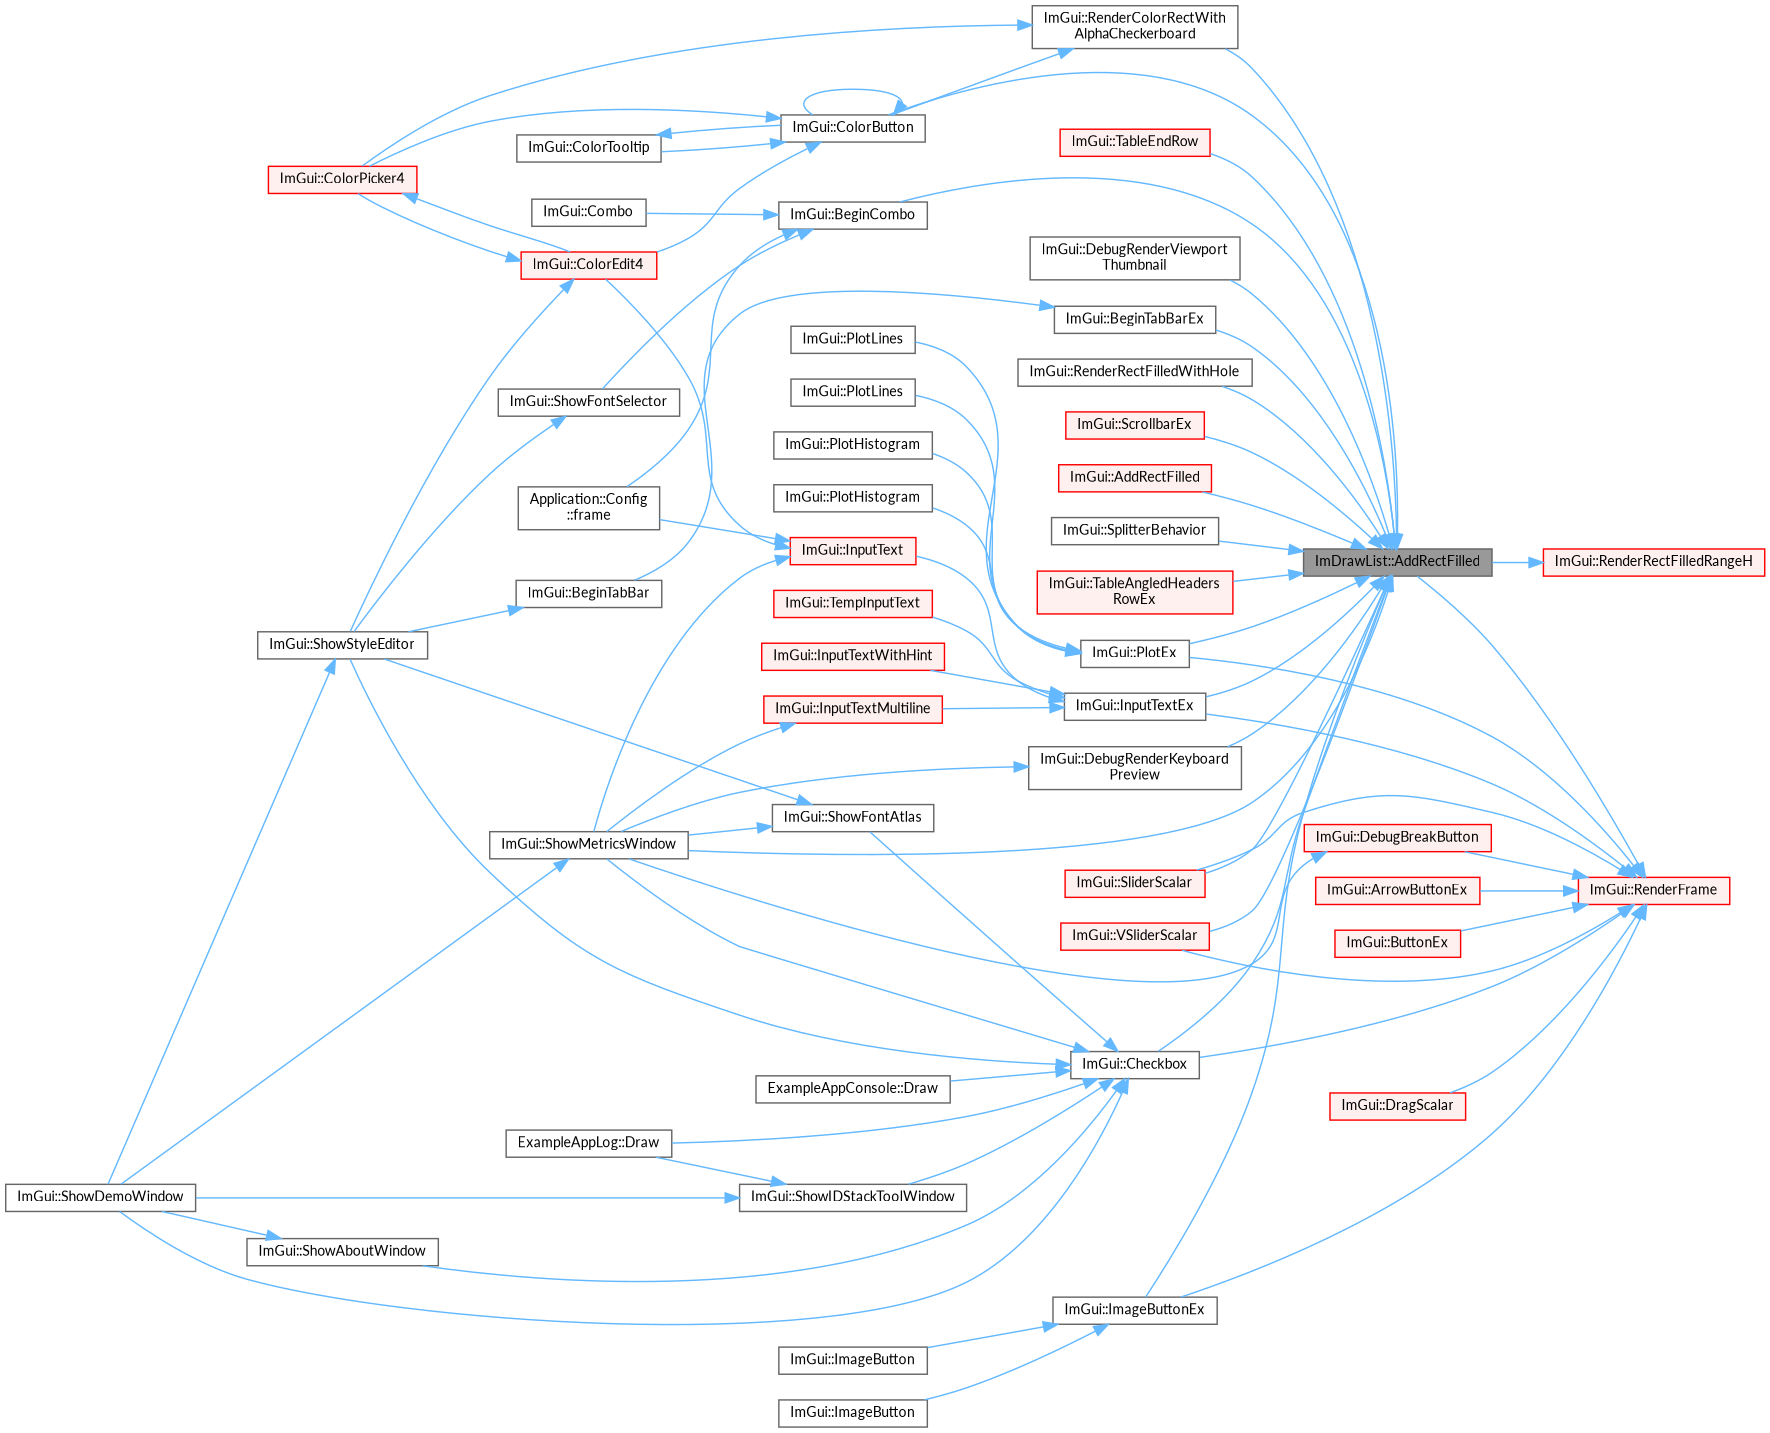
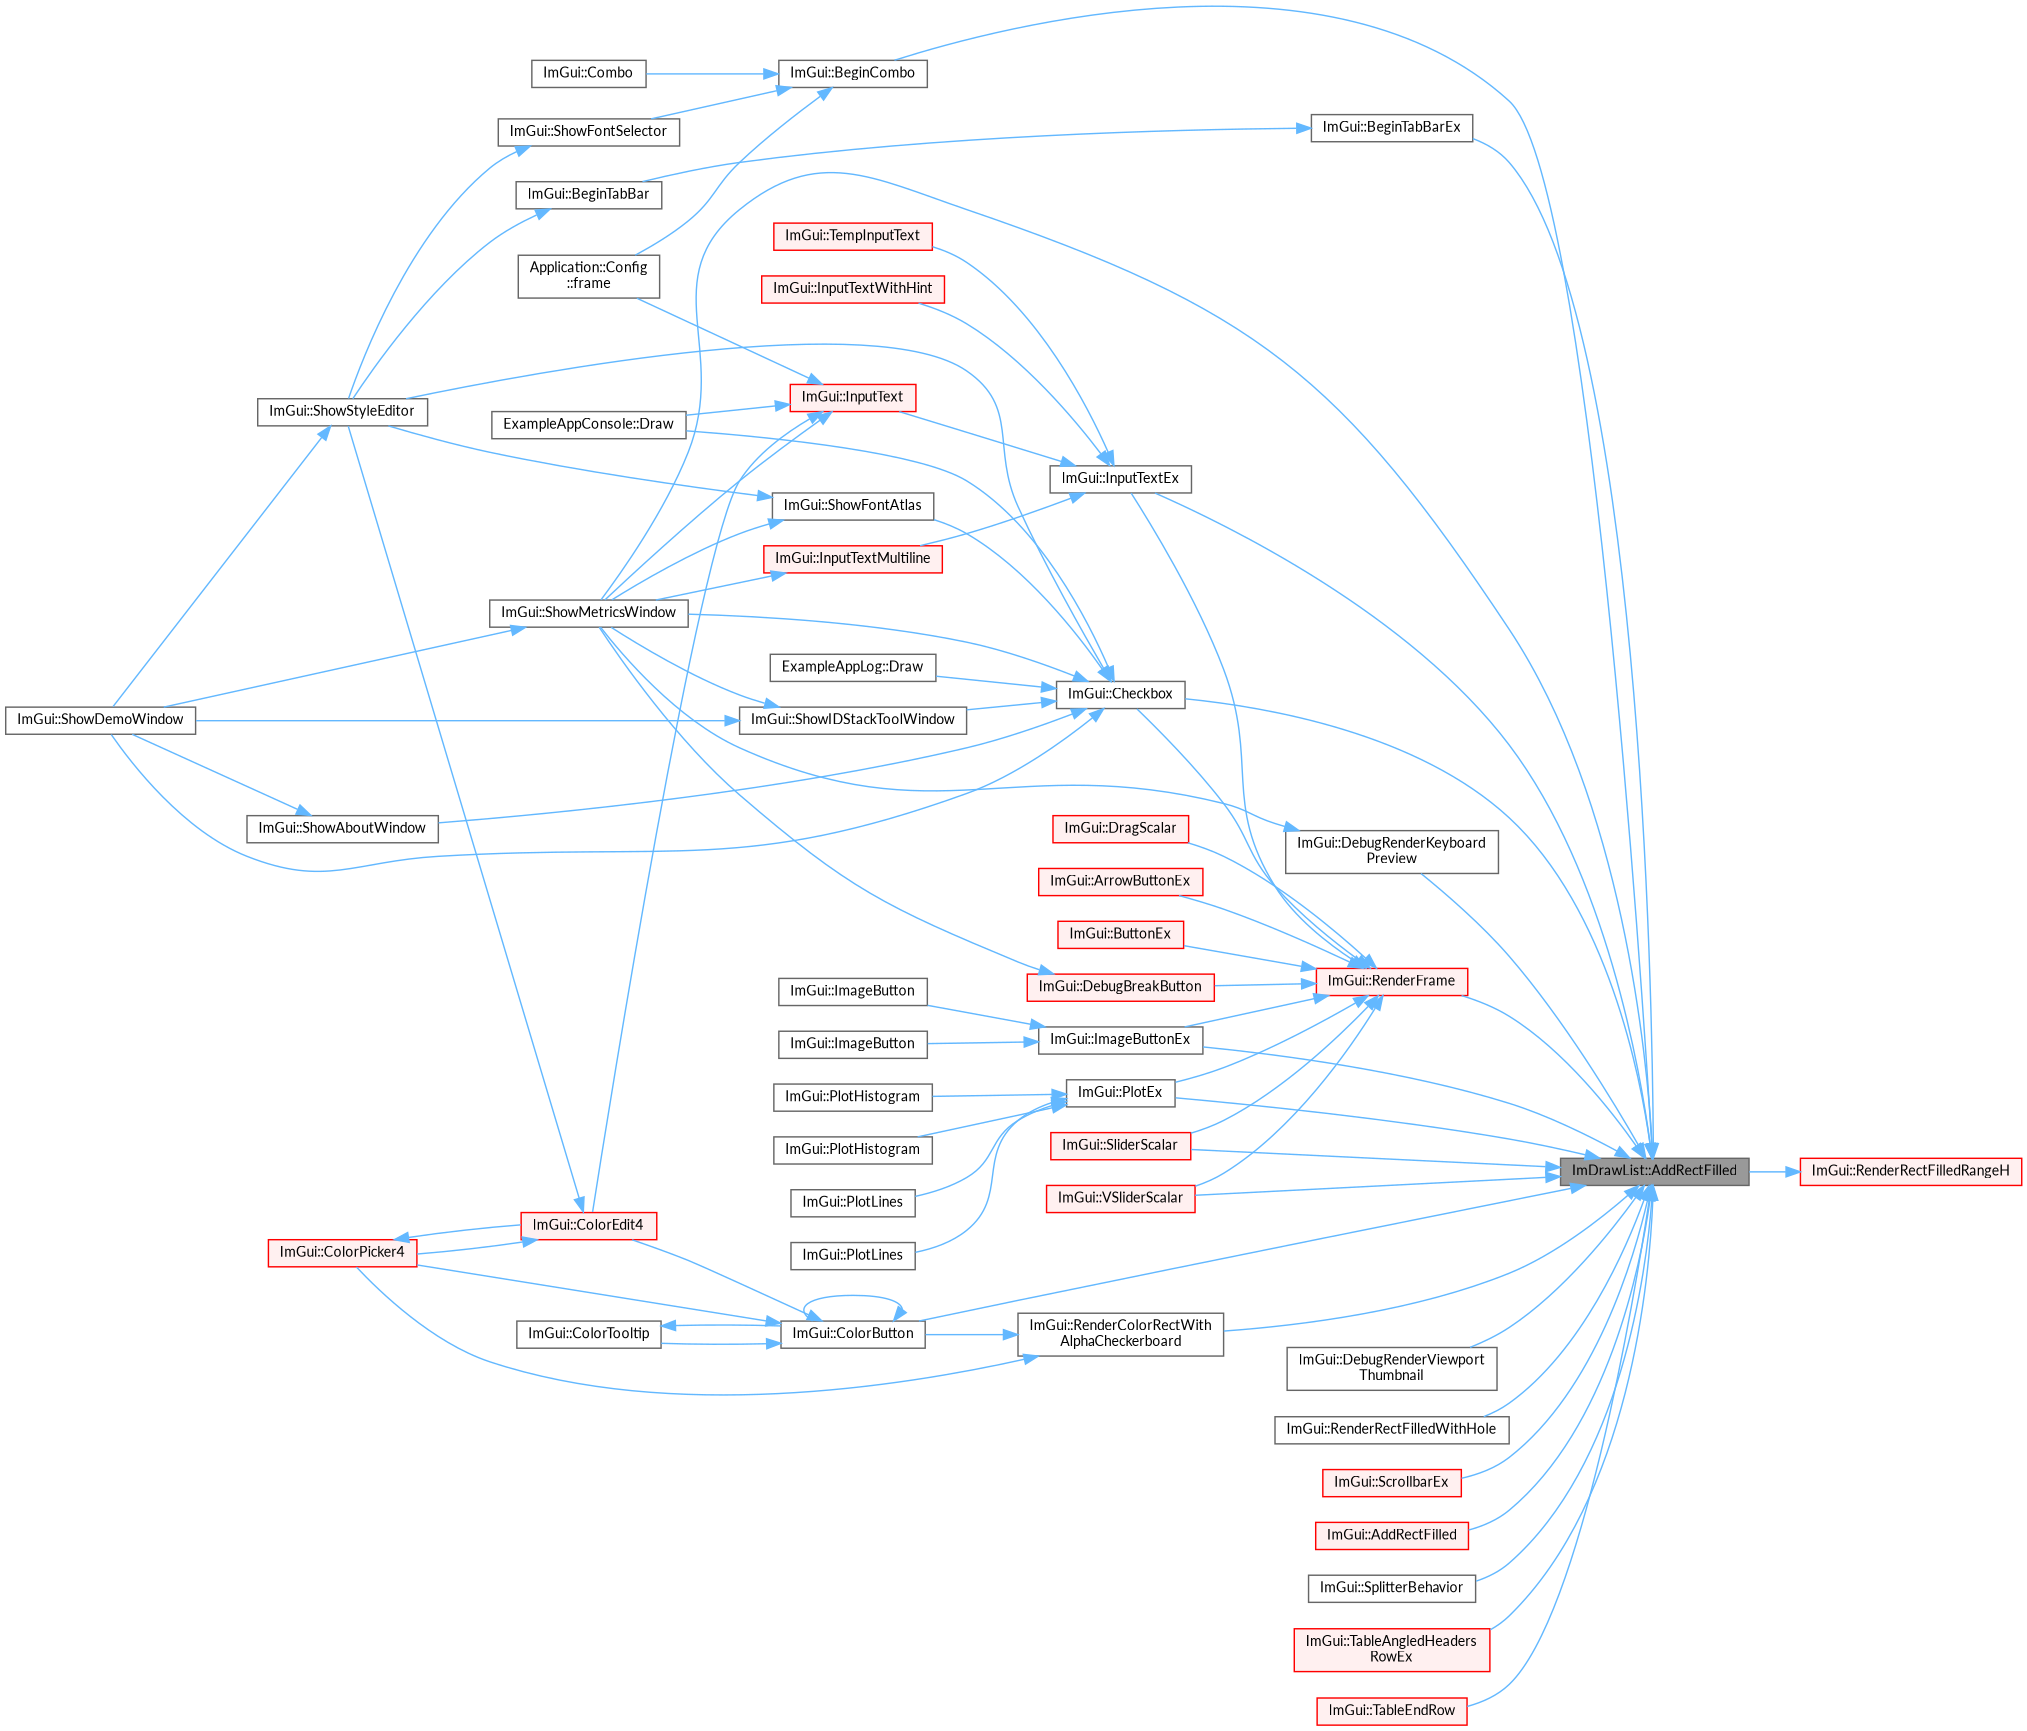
edge "ExampleAppConsole::Draw" -> "ImGui::InputText": added
edge "ImDrawList::AddRectFilled" -> "ImGui::RenderFrame": reversed
edge "ExampleAppLog::Draw" -> "ImGui::ShowIDStackToolWindow": now "ImGui::ShowMetricsWindow" -> "ImGui::ShowIDStackToolWindow"
